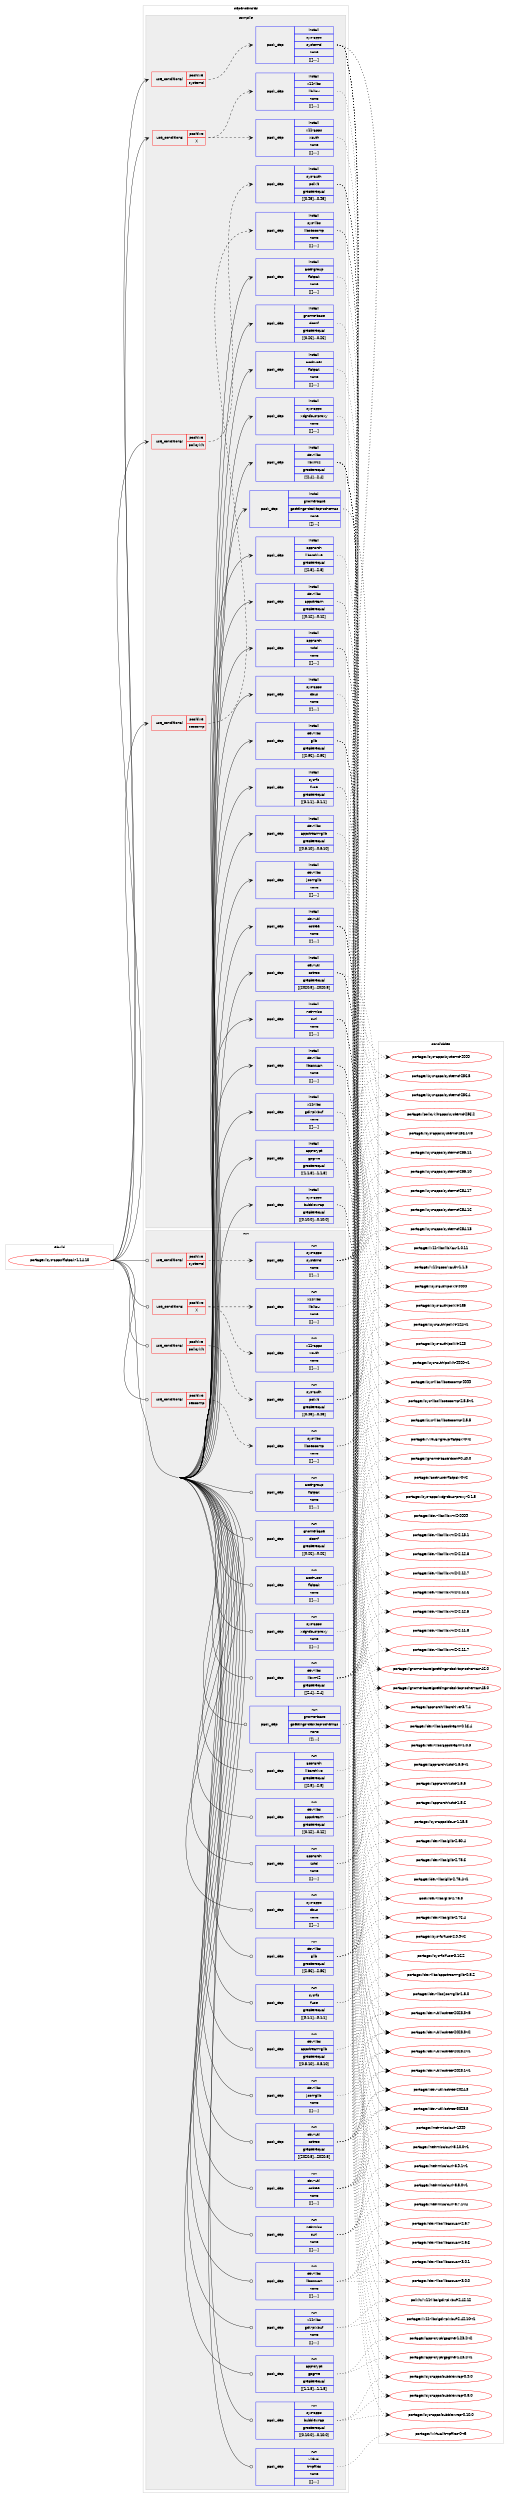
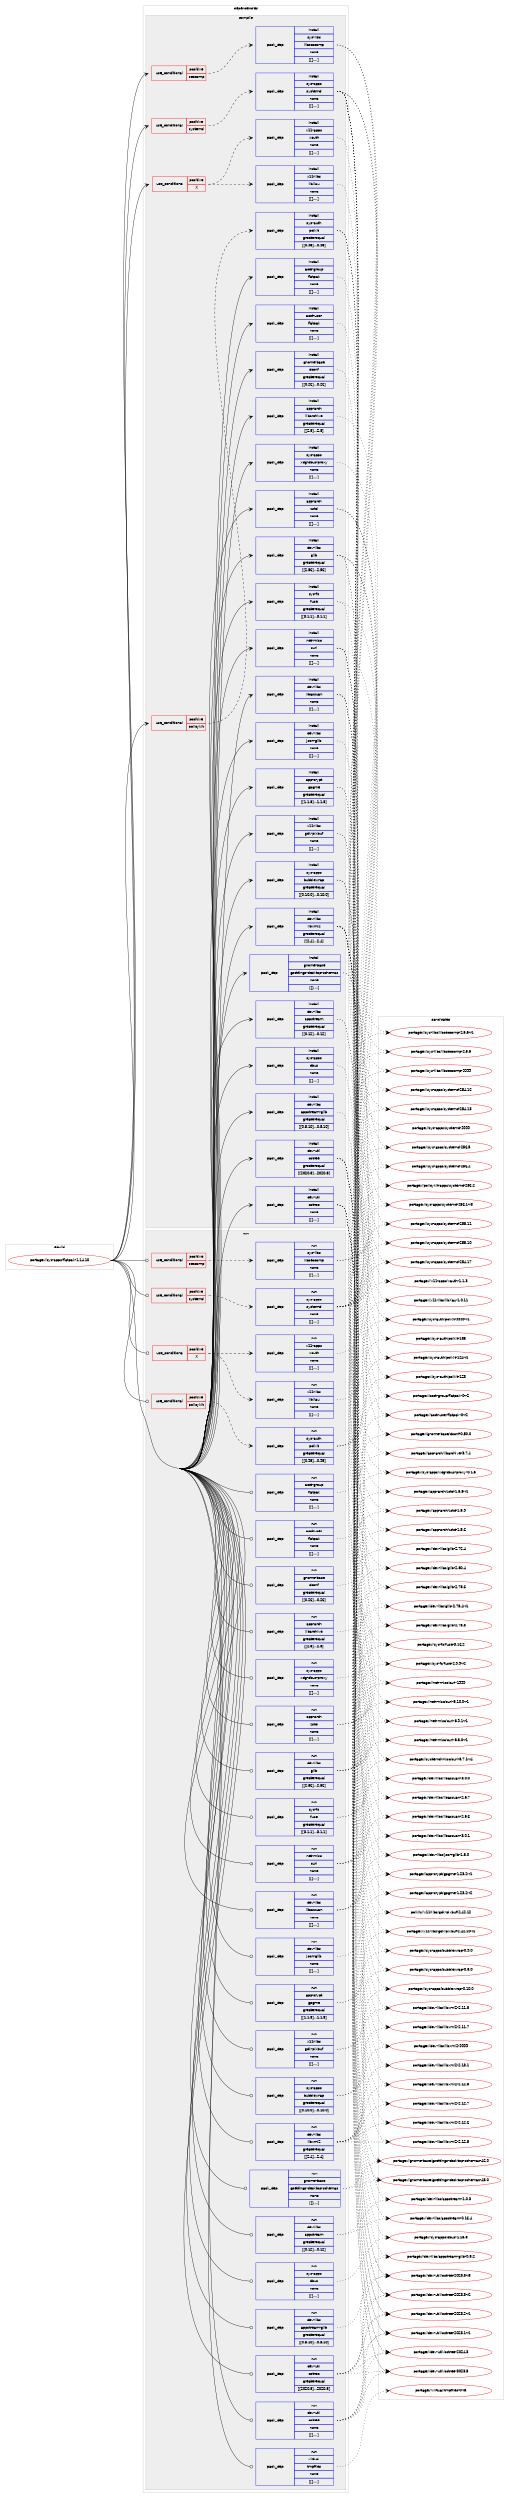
node "portage://sys-auth/polkit-9999": removed
node "portage://virtual-group/flatpak-0-r2": label "portage://virtual-group/flatpak-0-r2" -> "portage://acct-group/flatpak-0-r2"
node "portage://gnome-base/dconf-0.40.0": label "portage://gnome-base/dconf-0.40.0" -> "portage://gnome-base/dconf-0.50.0"
node "portage://app-arch/zstd-1.5.5": label "portage://app-arch/zstd-1.5.5" -> "portage://app-arch/zstd-1.5.9"
node "acct://dev-libs/glib-2.78.3": label "acct://dev-libs/glib-2.78.3" -> "portage://dev-libs/glib-2.78.3"
node "portage://net-misc/curl-8.7.1-r4": label "portage://net-misc/curl-8.7.1-r4" -> "portage://systemd-misc/curl-8.7.1-r4"
